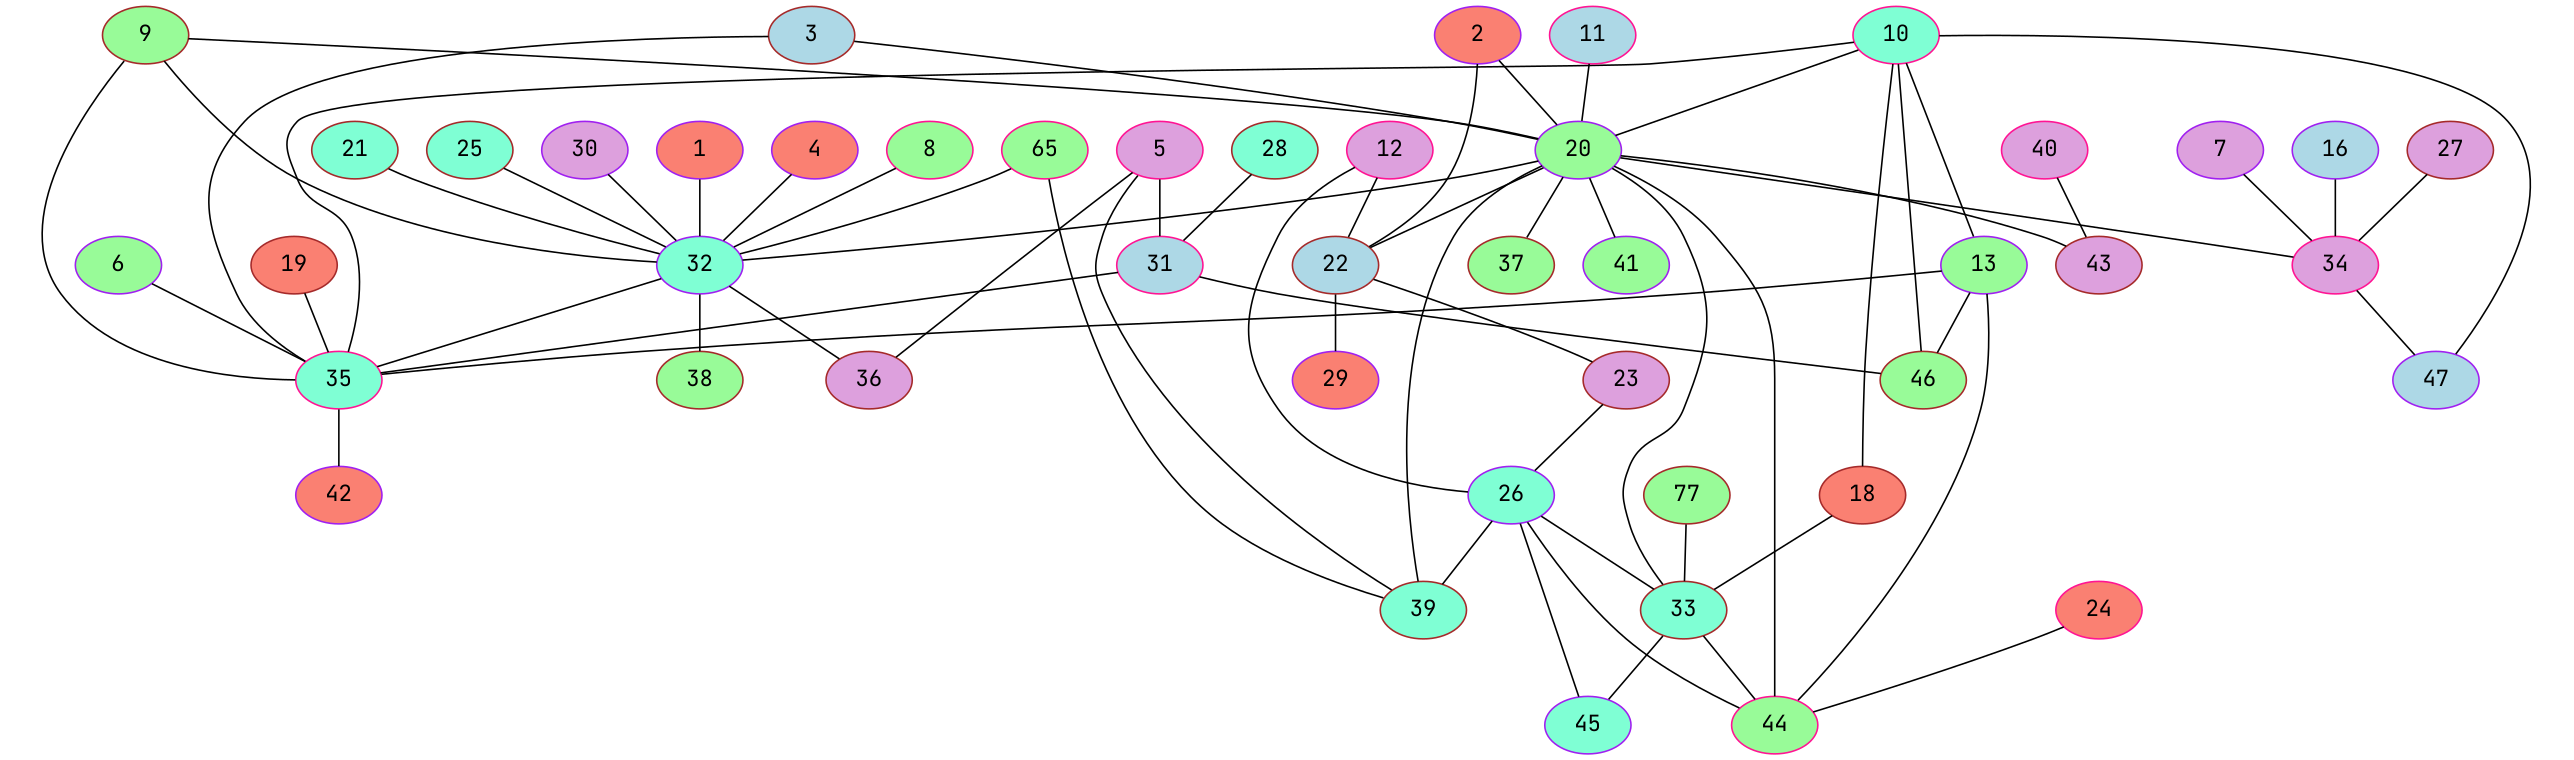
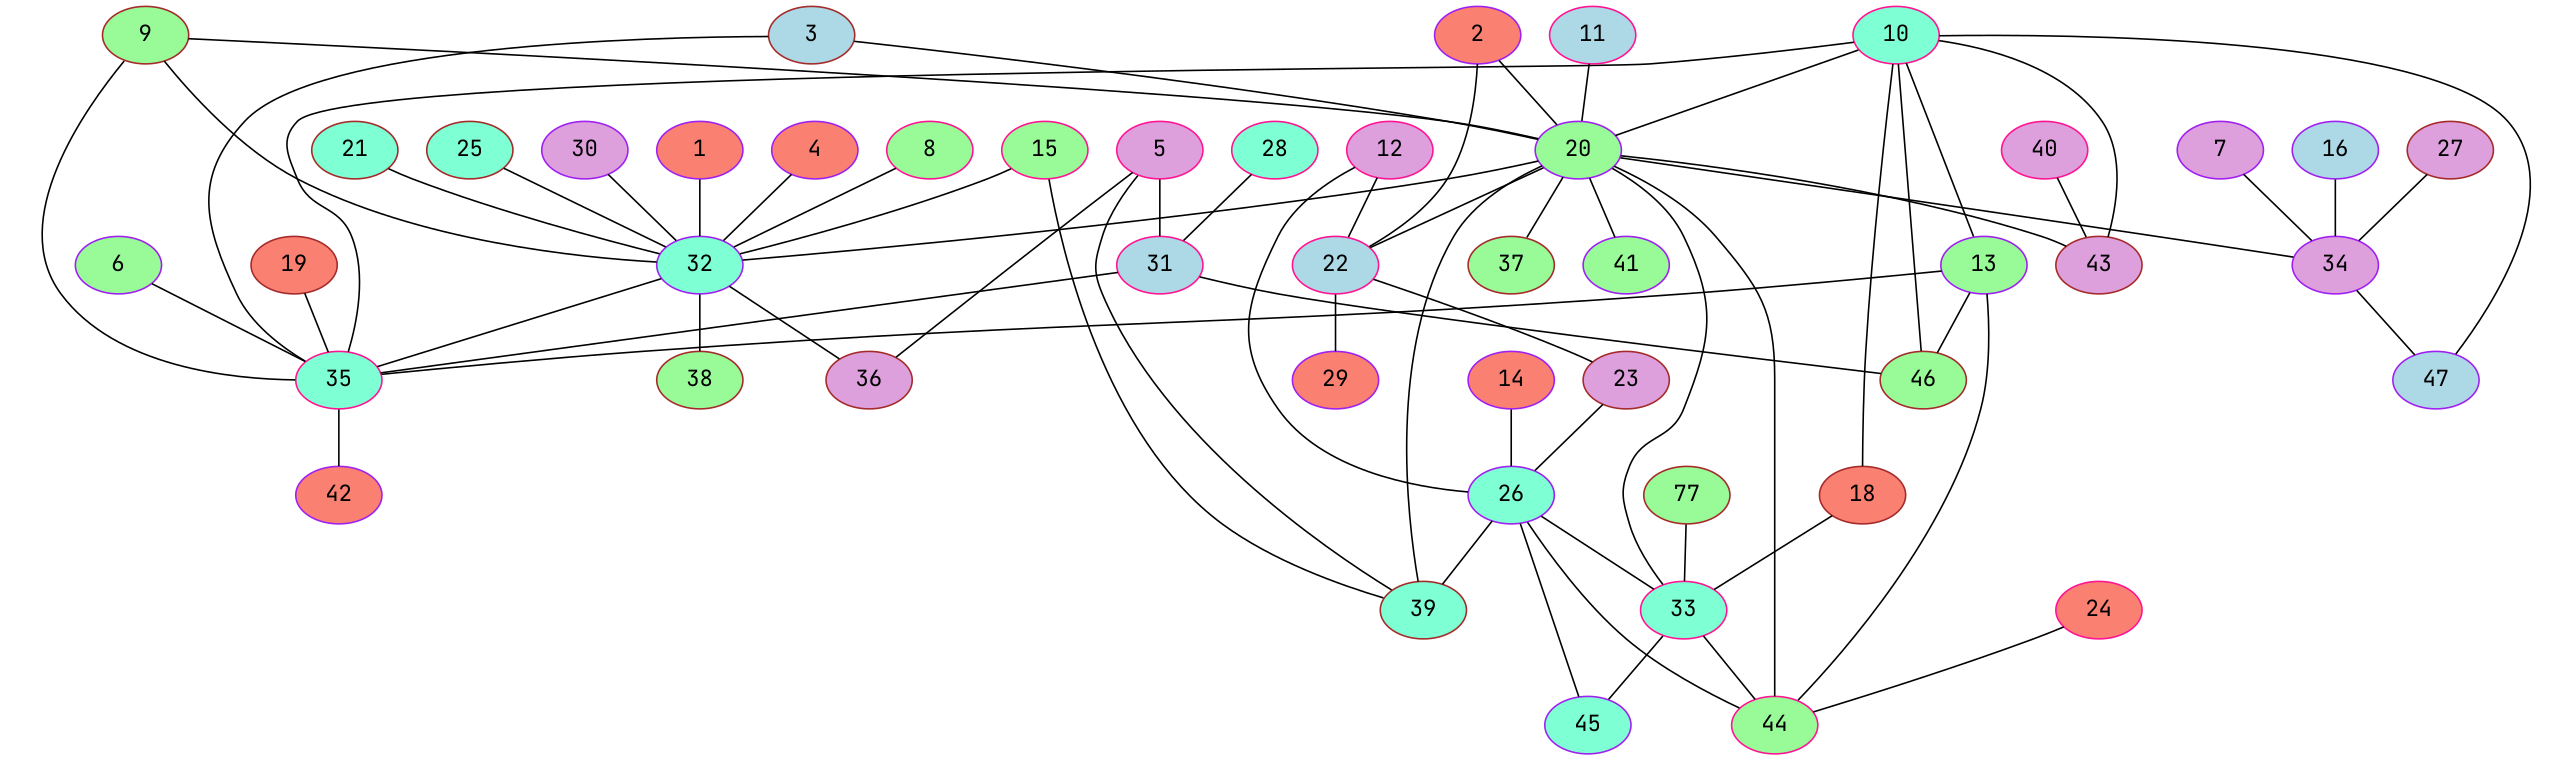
edge "10" -- "43": added
node "65": label "65" -> "15"
node "28": color brown -> deeppink
node "22": color brown -> deeppink
node "34": color deeppink -> purple
node "14": added
node "33": color brown -> deeppink
